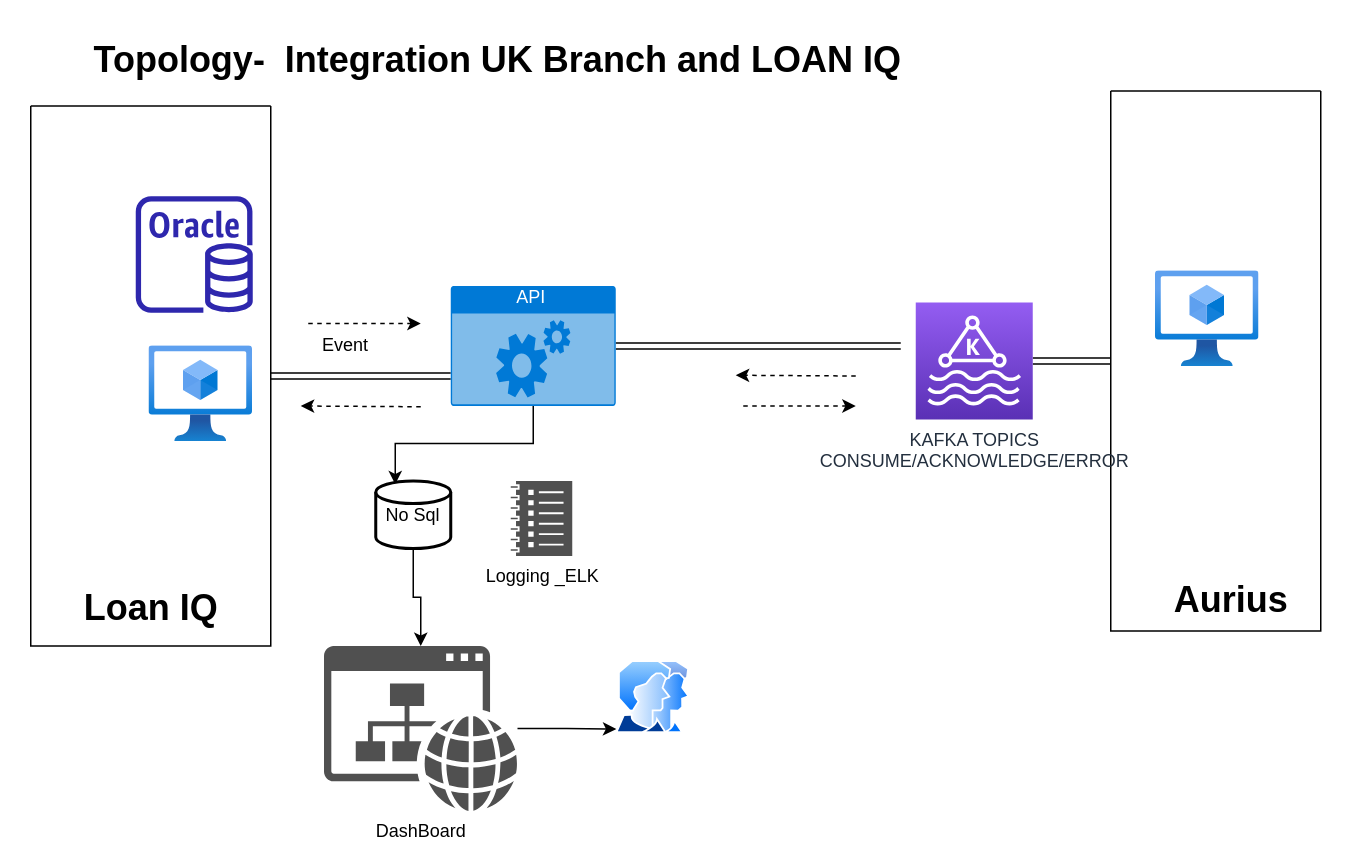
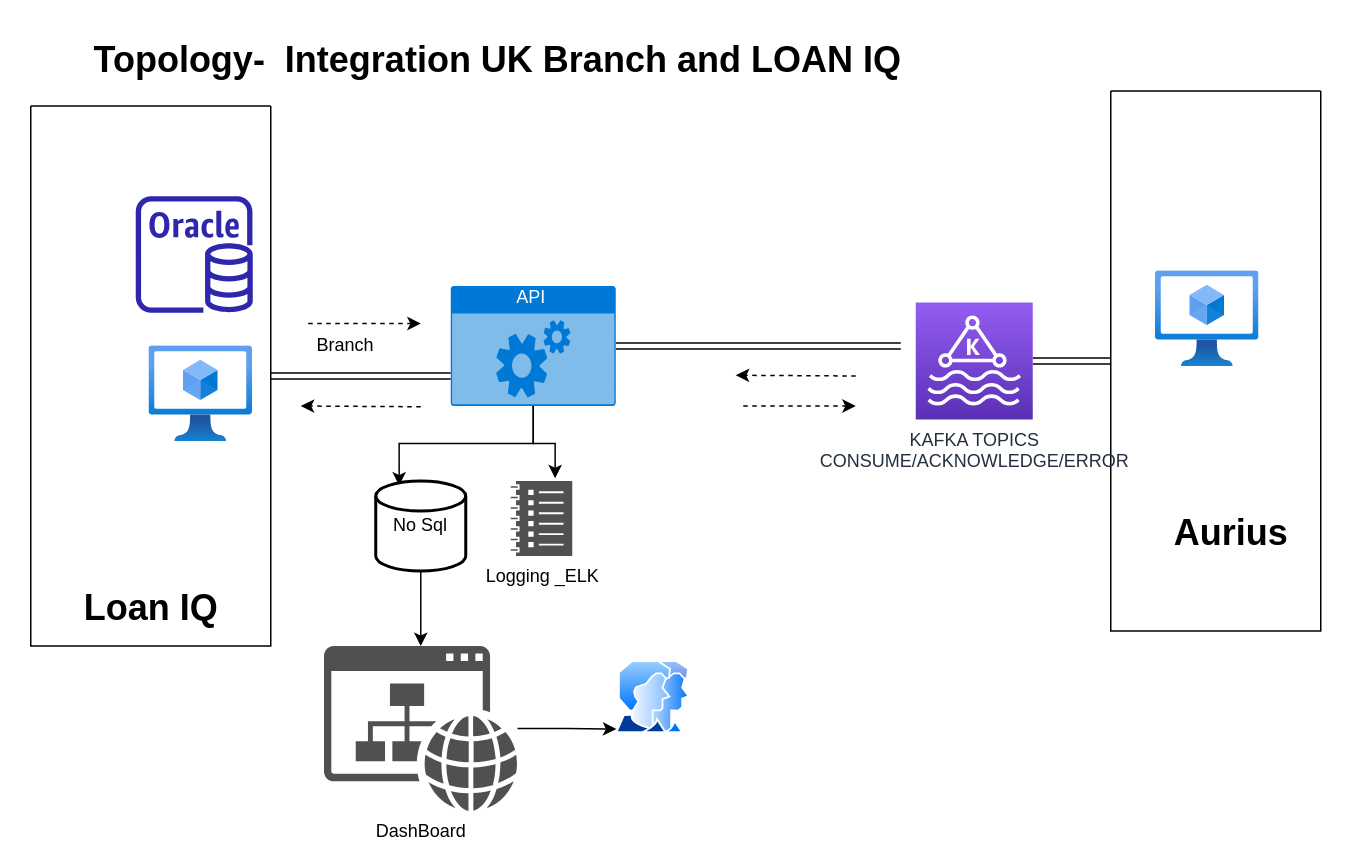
node "Event": label "Event" -> "Branch"
edge "API" -> "Logging _ELK": added
node "No Sql": size 75x68 -> 90x90
node "Aurius": moved (1231, 601) -> (1231, 533)
